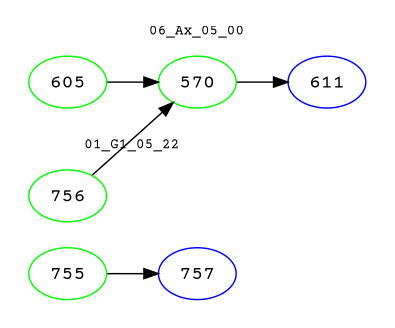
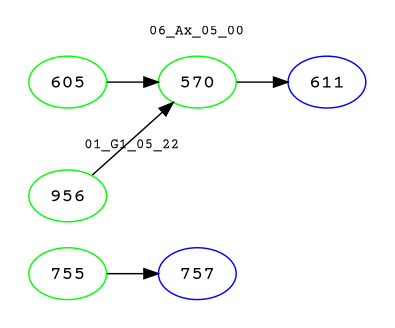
node "756": label "756" -> "956"
